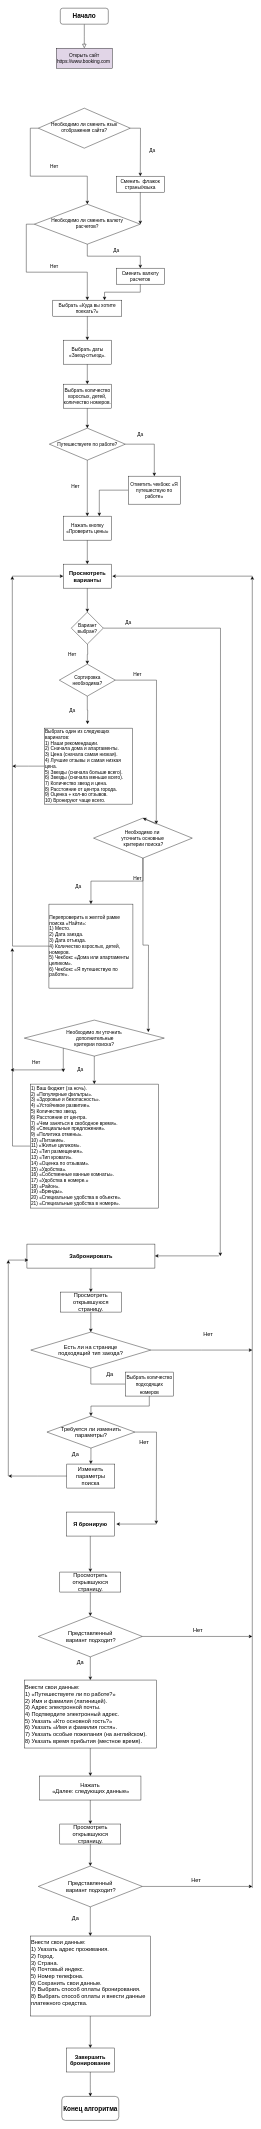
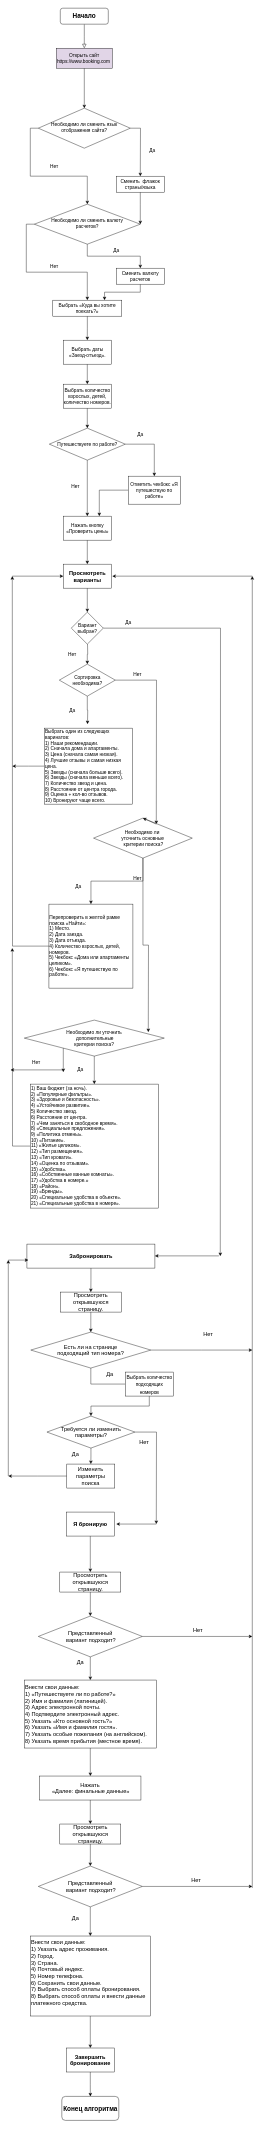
edge "Открыть сайт https://www.booking.com" -> "Необходимо ли сменить язык отображения сайта?": added
node "Есть ли на странице подходящий тип заезда?": label "Есть ли на странице подходящий тип заезда?" -> "Есть ли на странице подходящий тип номера?"
node "Нажать «Далее: следующих данные»": label "Нажать «Далее: следующих данные»" -> "Нажать «Далее: финальные данные»"
